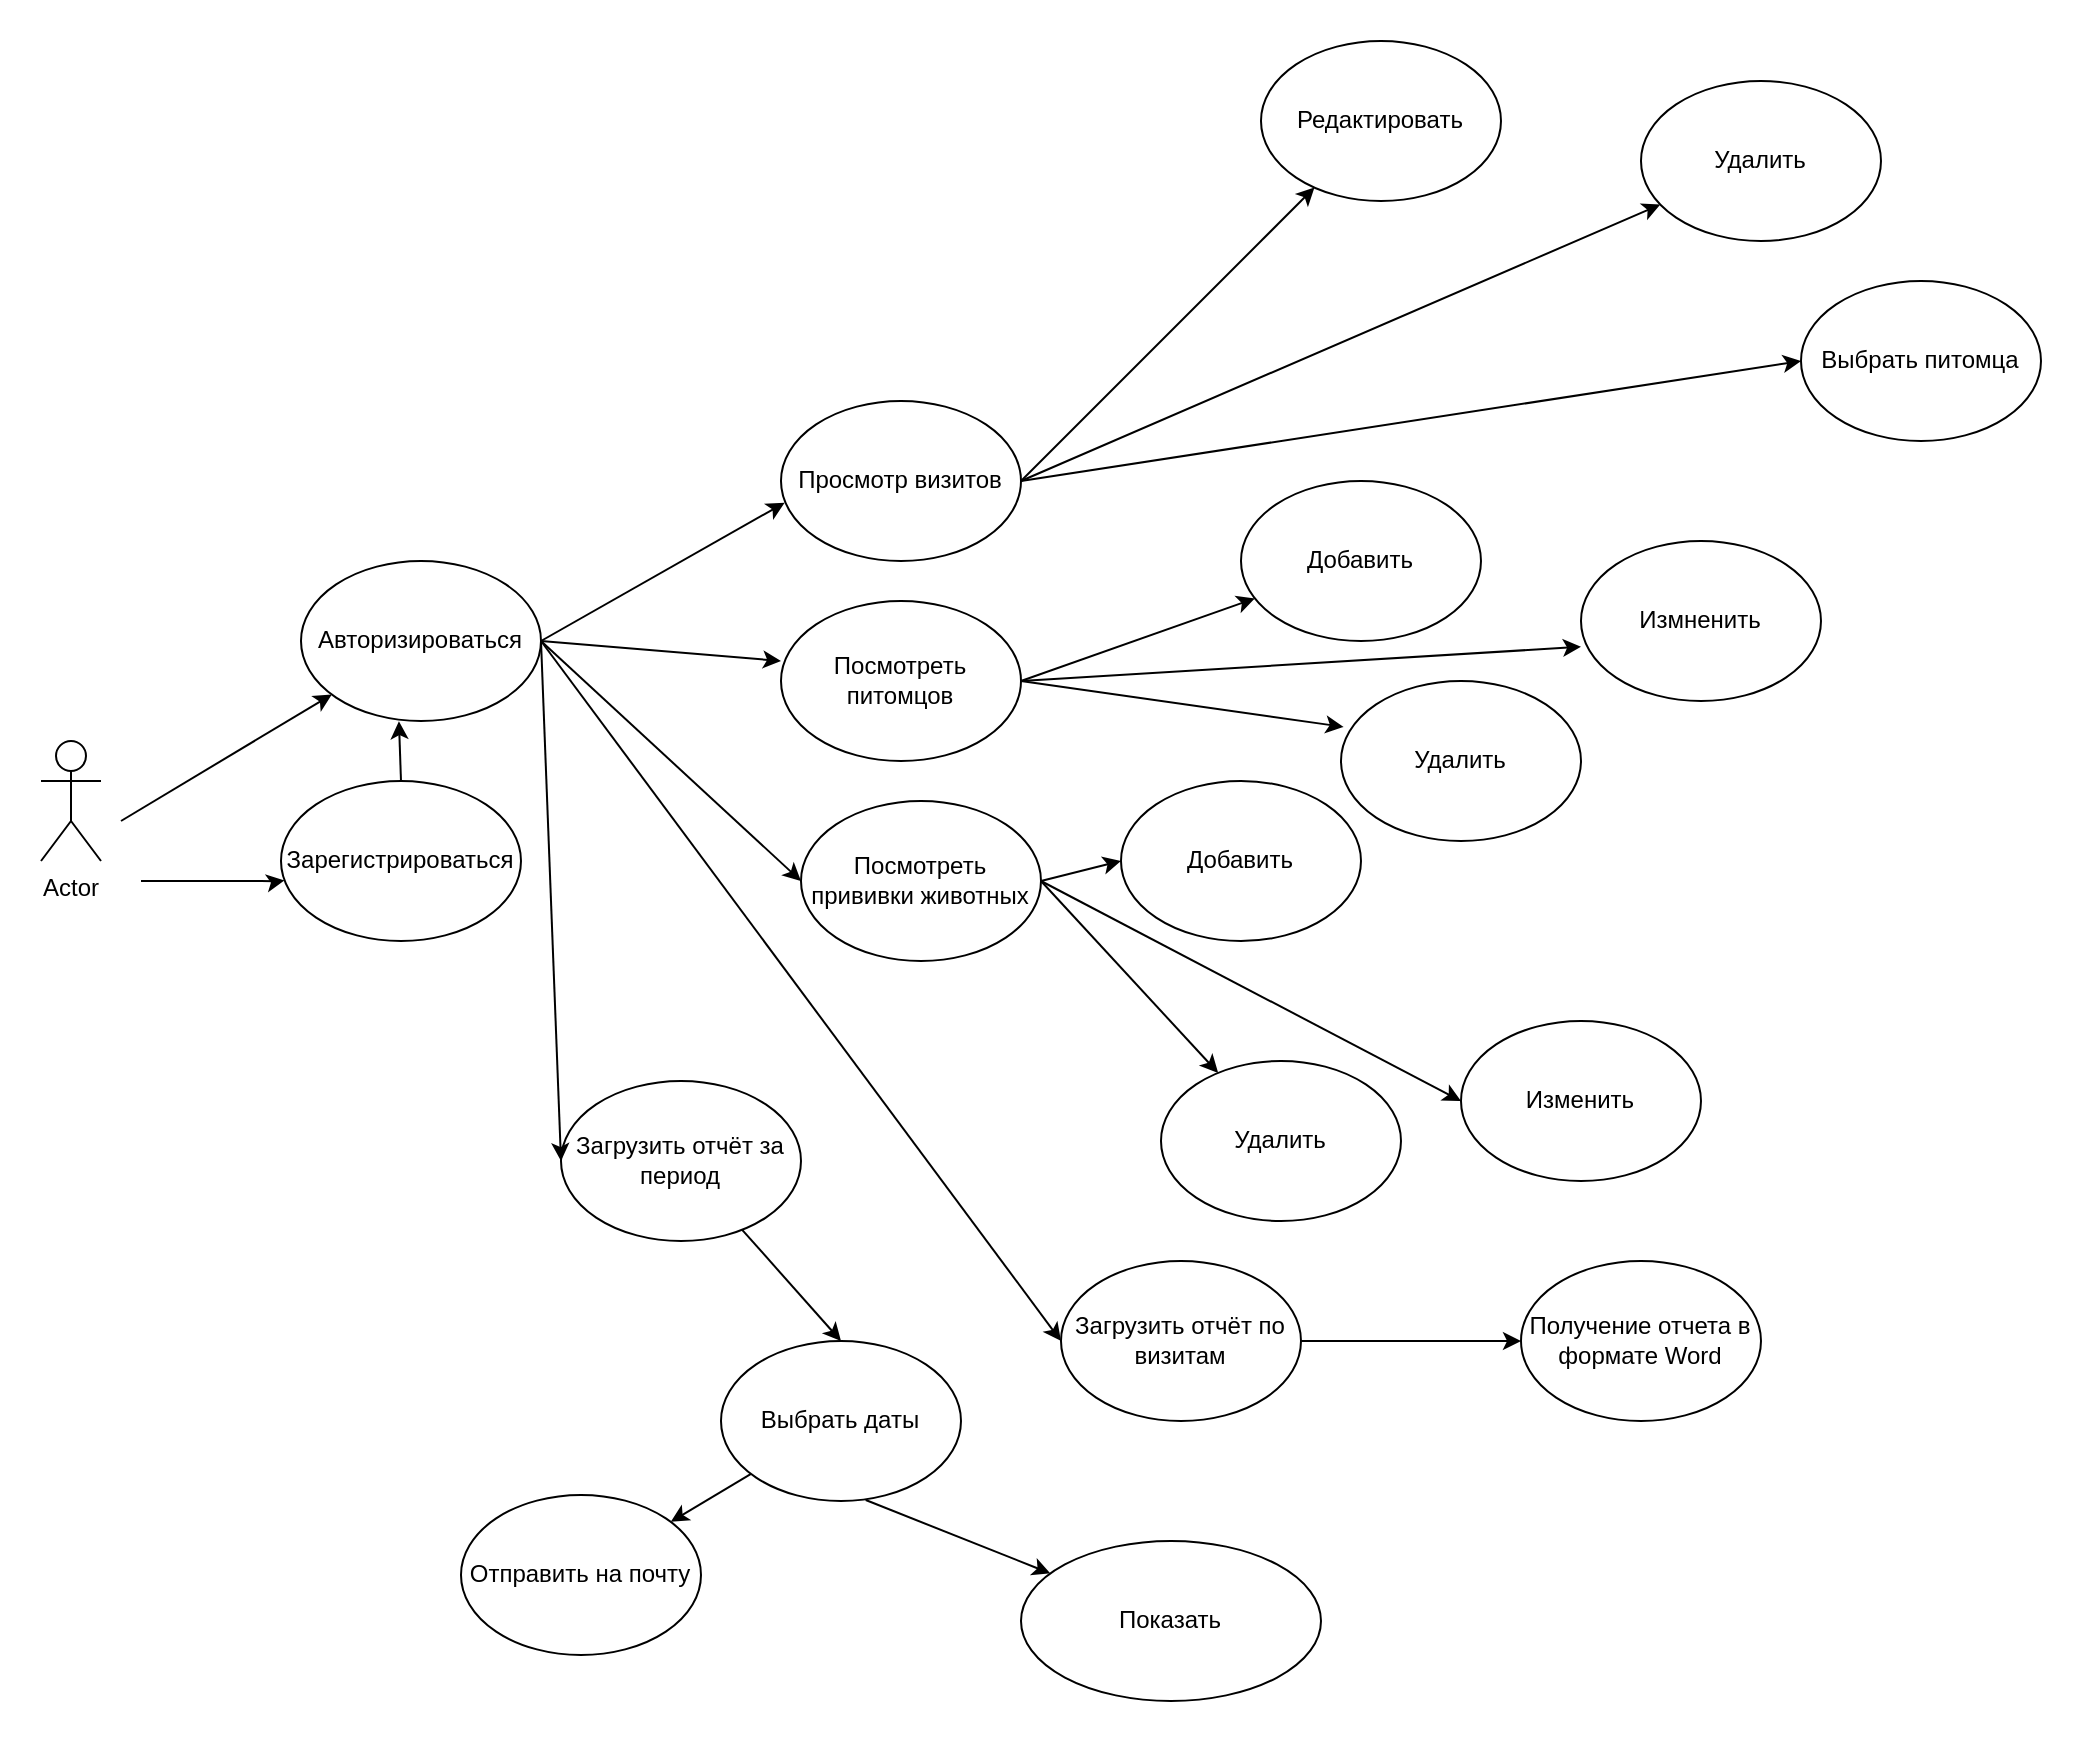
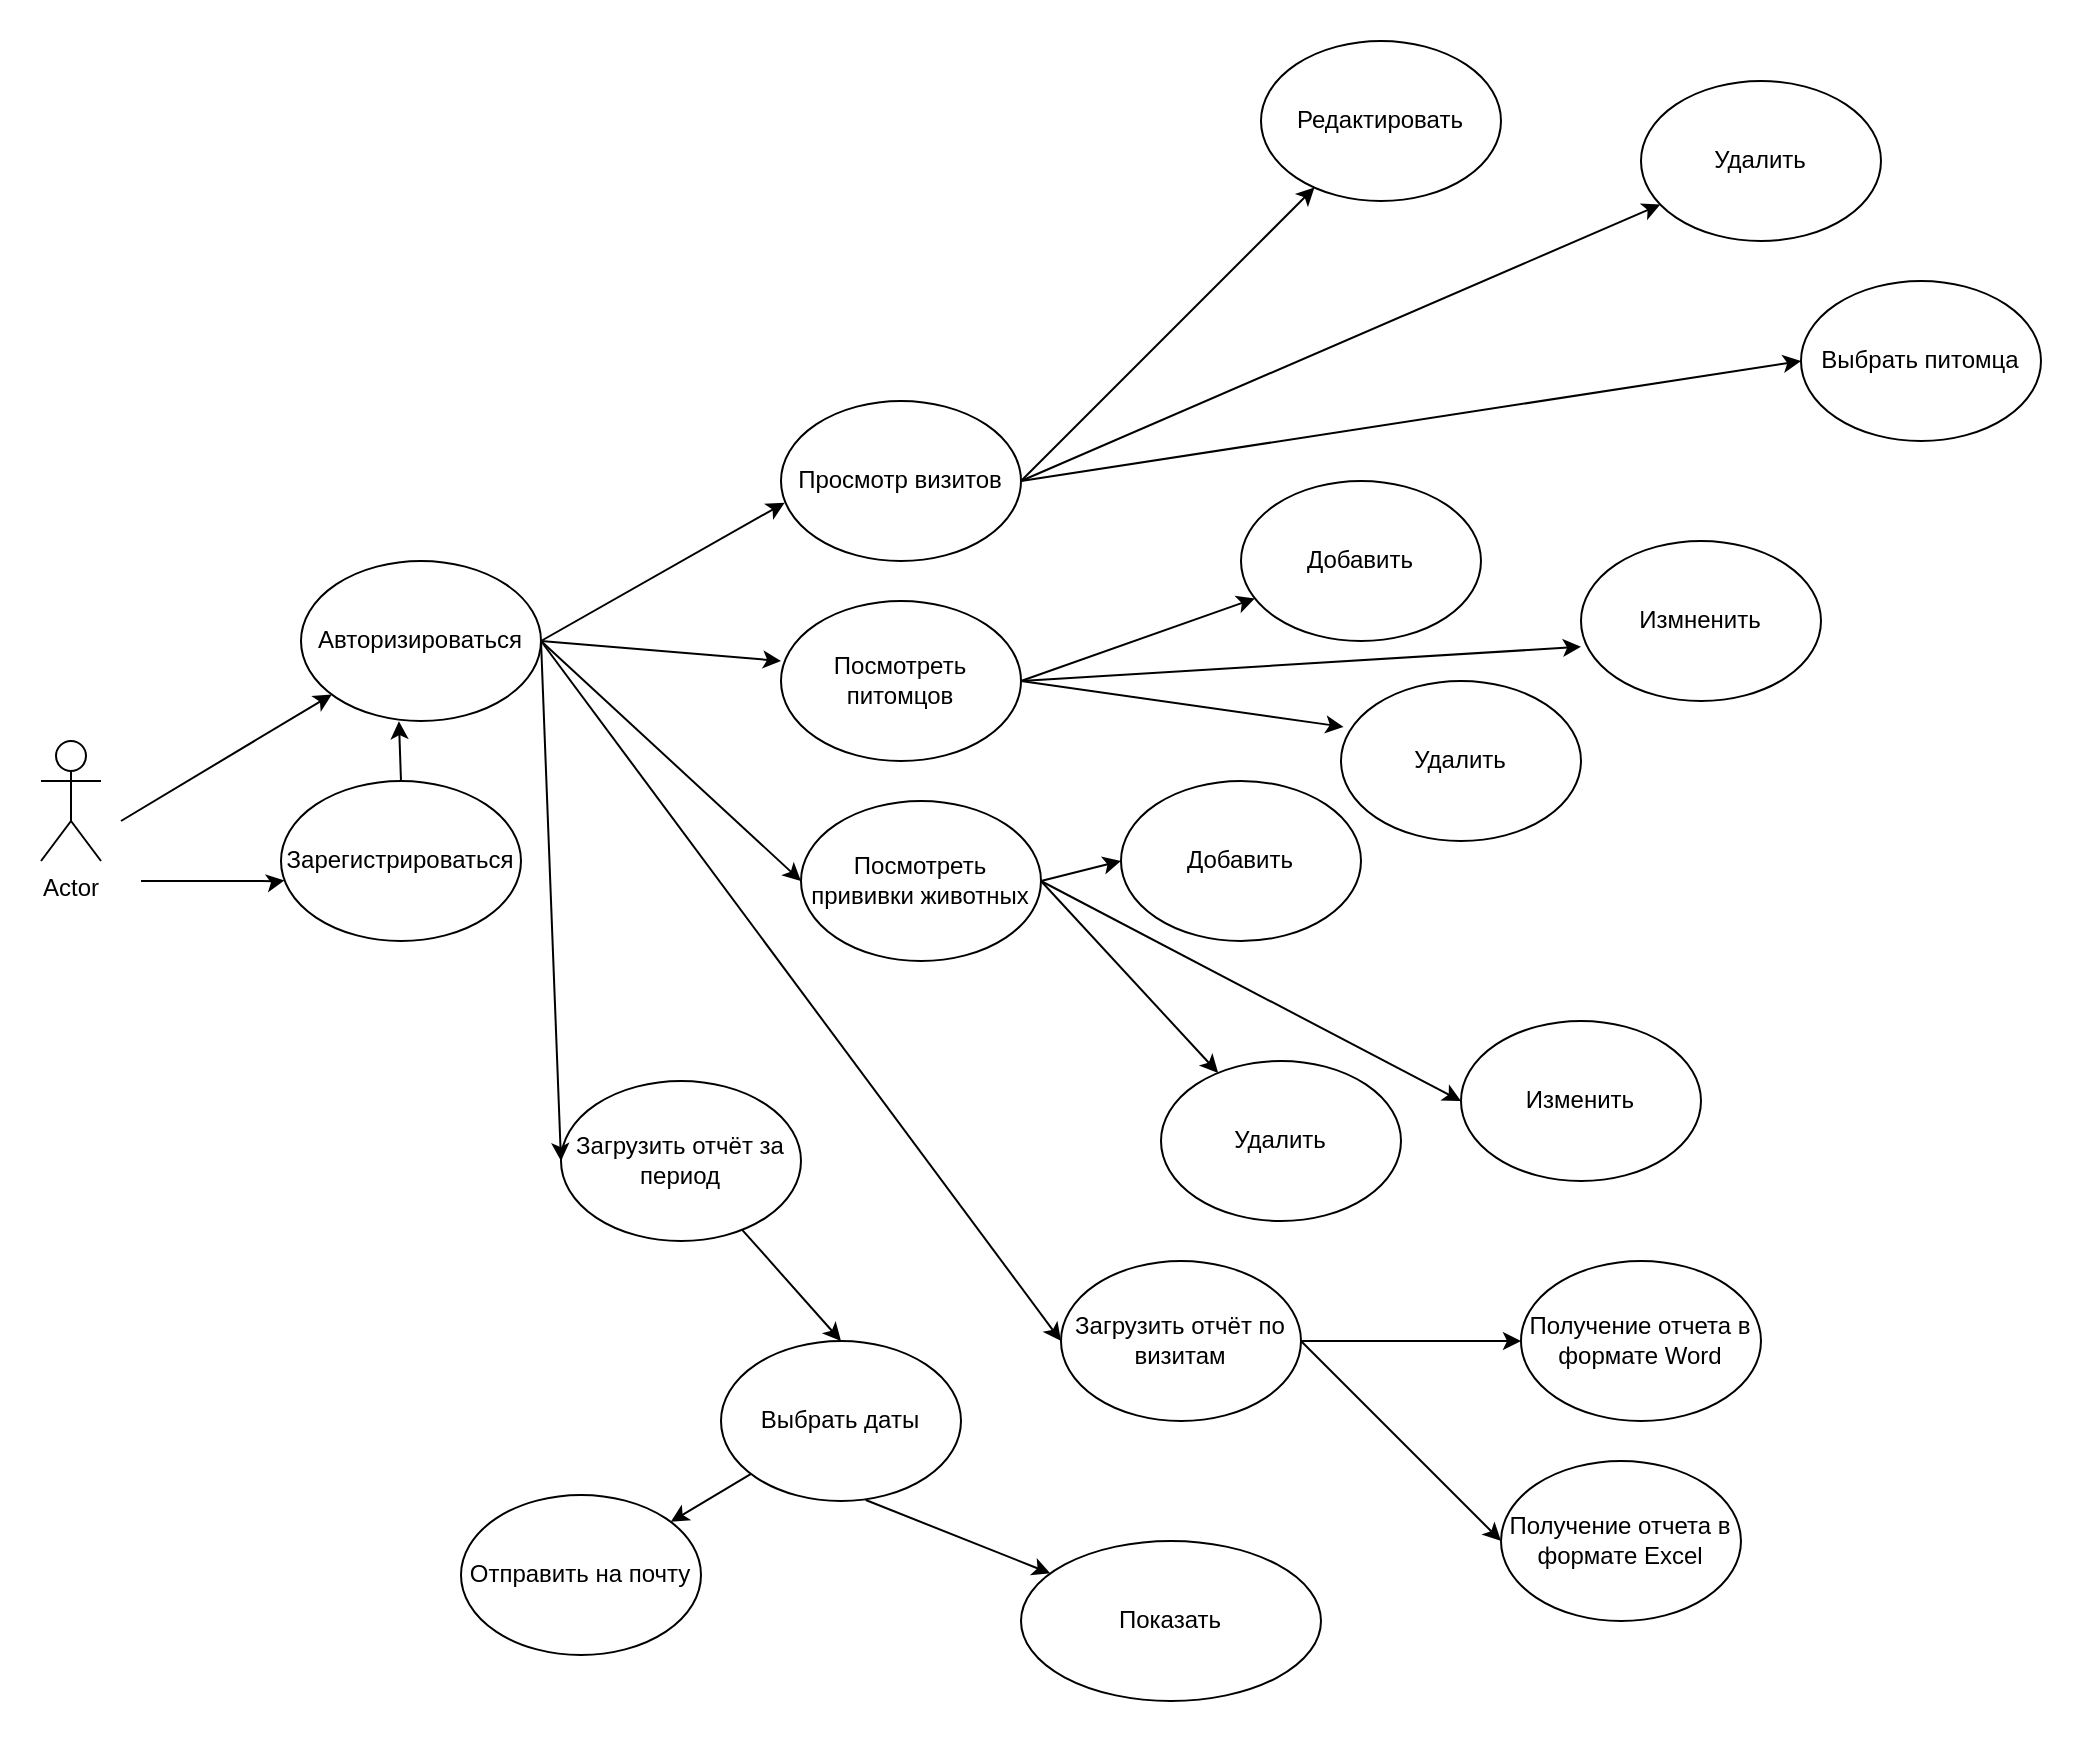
edge "Загрузить отчёт по визитам" -> "Получение отчета в формате Excel": added
node "Получение отчета в формате Excel": added
